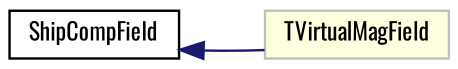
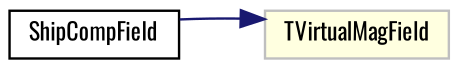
edge "TVirtualMagField" -> "ShipCompField": reversed
